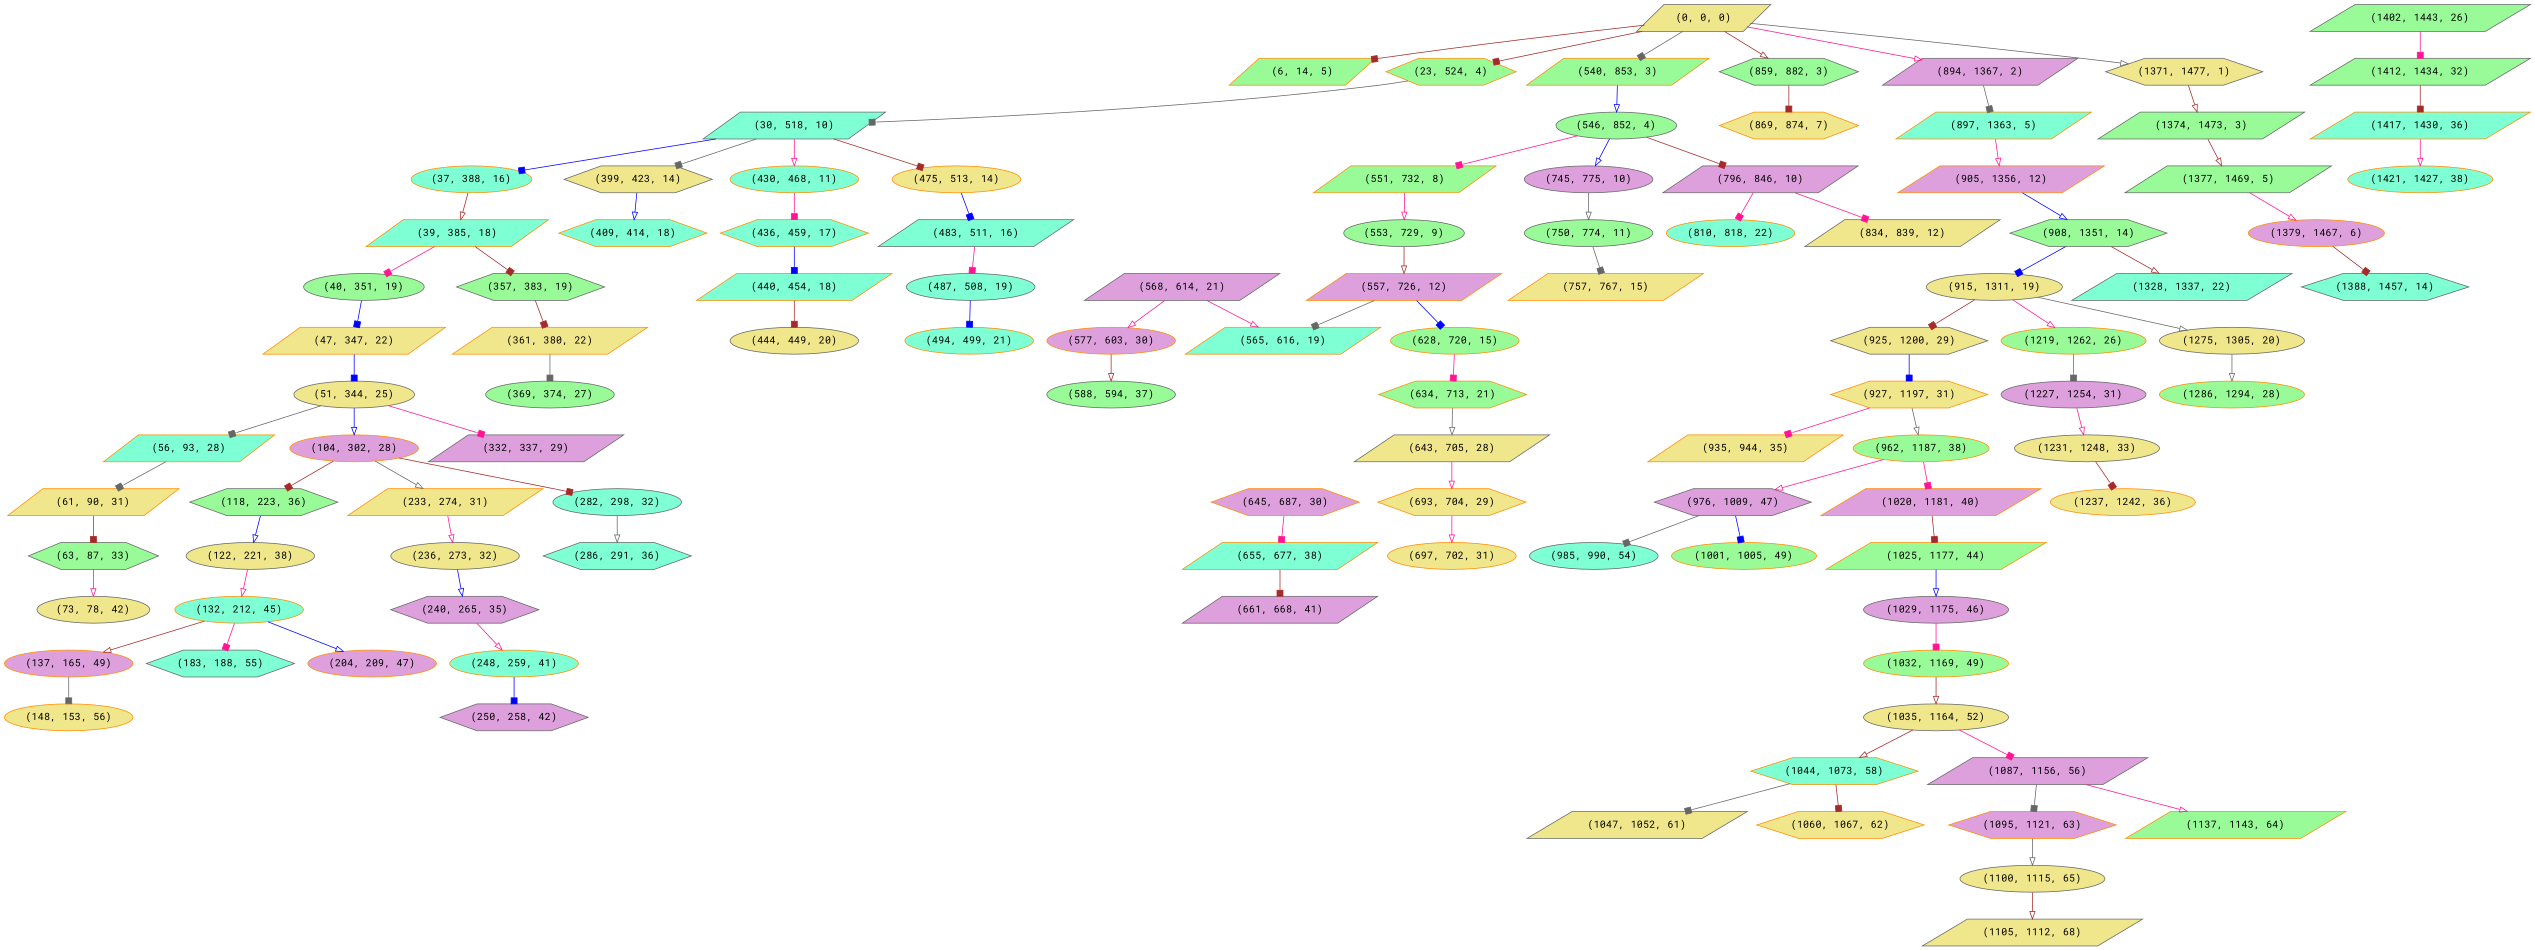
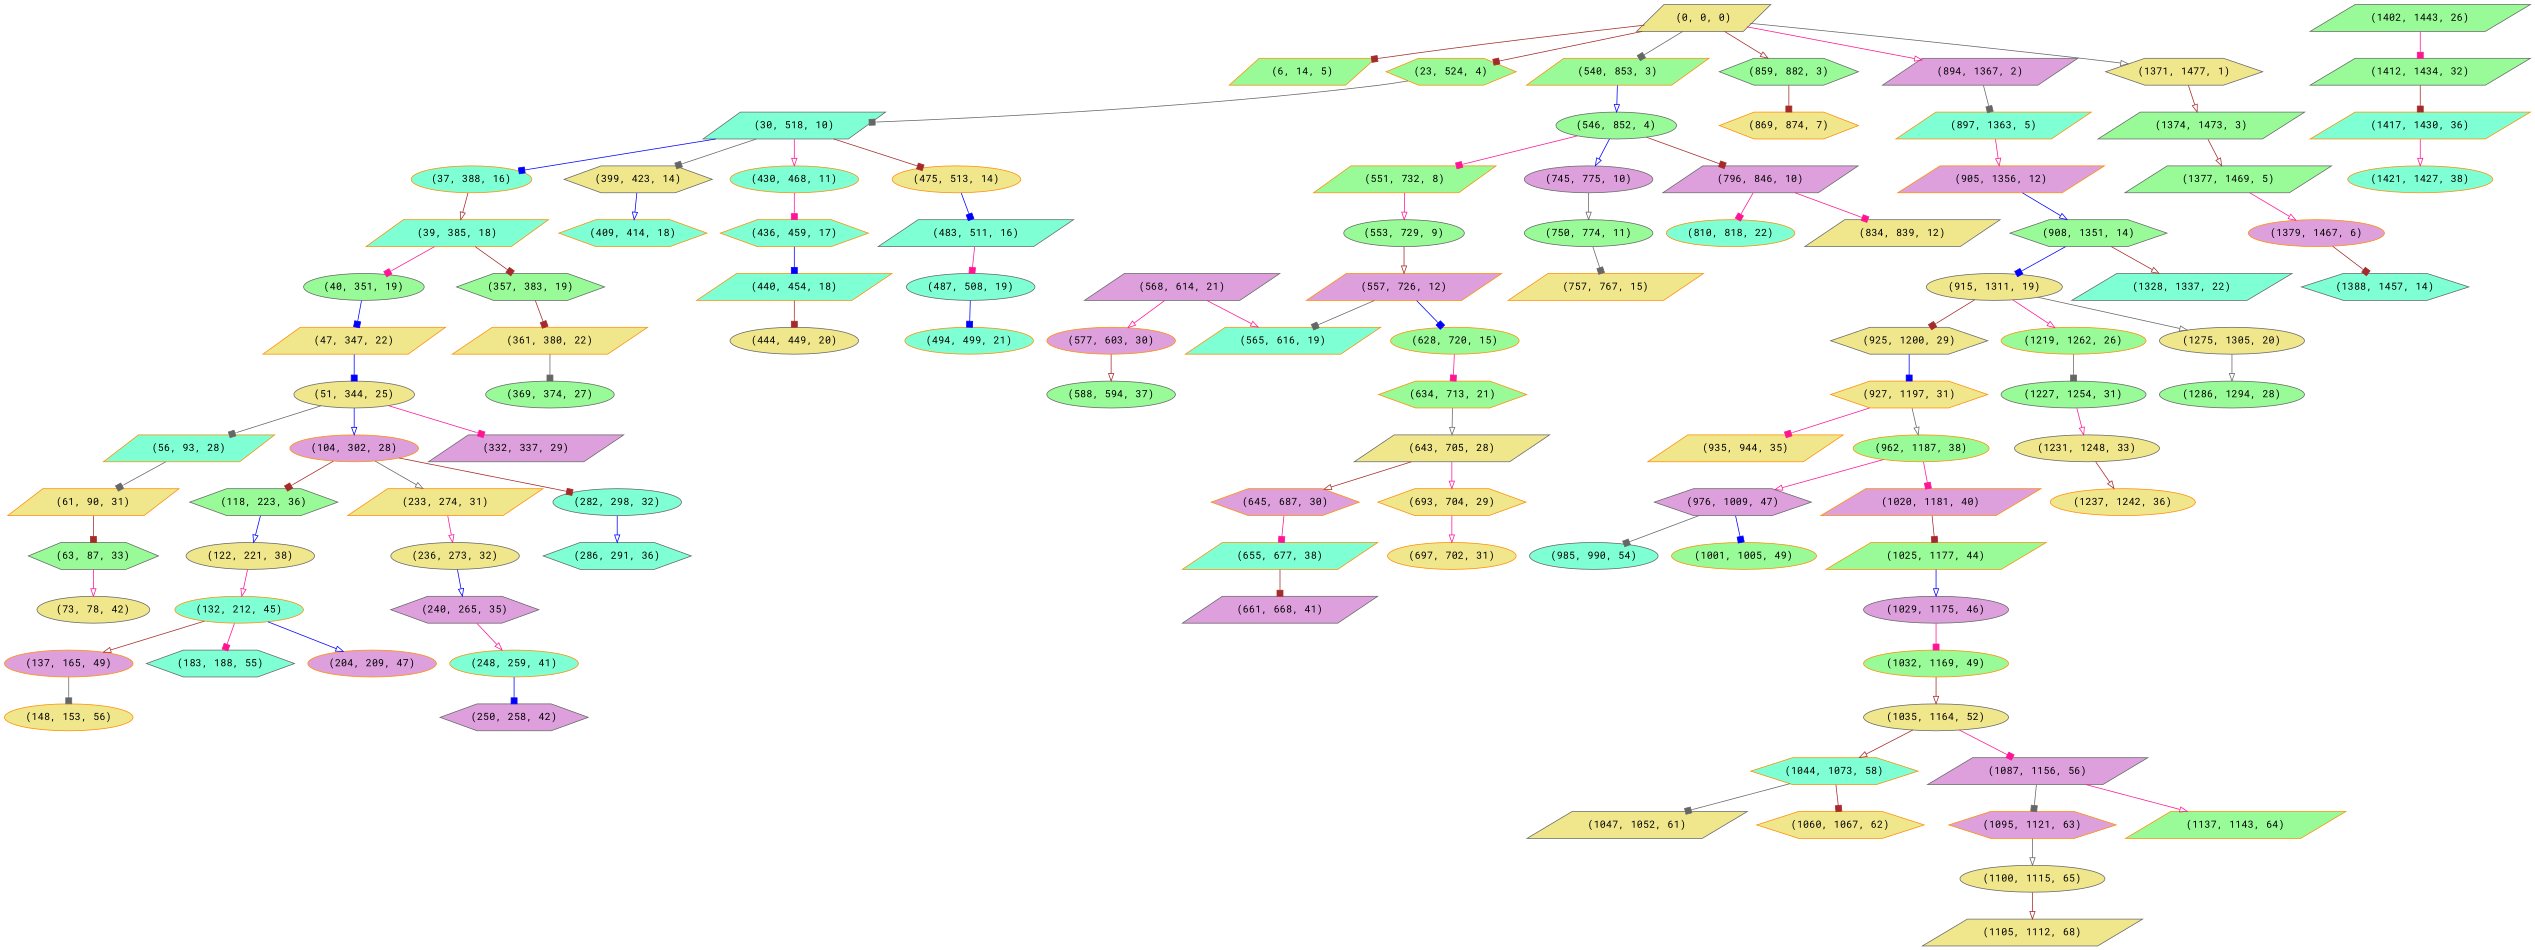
node "(1227, 1254, 31)": fillcolor plum -> palegreen
node "(1286, 1294, 28)": color darkorange -> gray40
edge "(1231, 1248, 33)" -> "(1237, 1242, 36)": arrowhead box -> onormal
edge "(643, 705, 28)" -> "(645, 687, 30)": added
edge "(282, 298, 32)" -> "(286, 291, 36)": color gray40 -> blue
